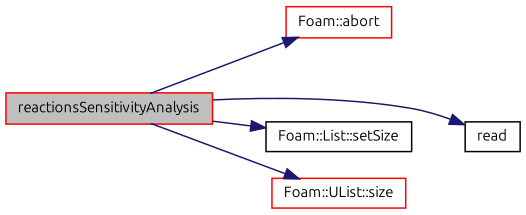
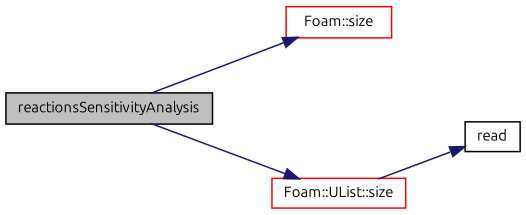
node "Foam::abort": label "Foam::abort" -> "Foam::size"
edge "reactionsSensitivityAnalysis" -> "read": now "Foam::UList::size" -> "read"
node "reactionsSensitivityAnalysis": color red -> black
node "Foam::List::setSize": removed
